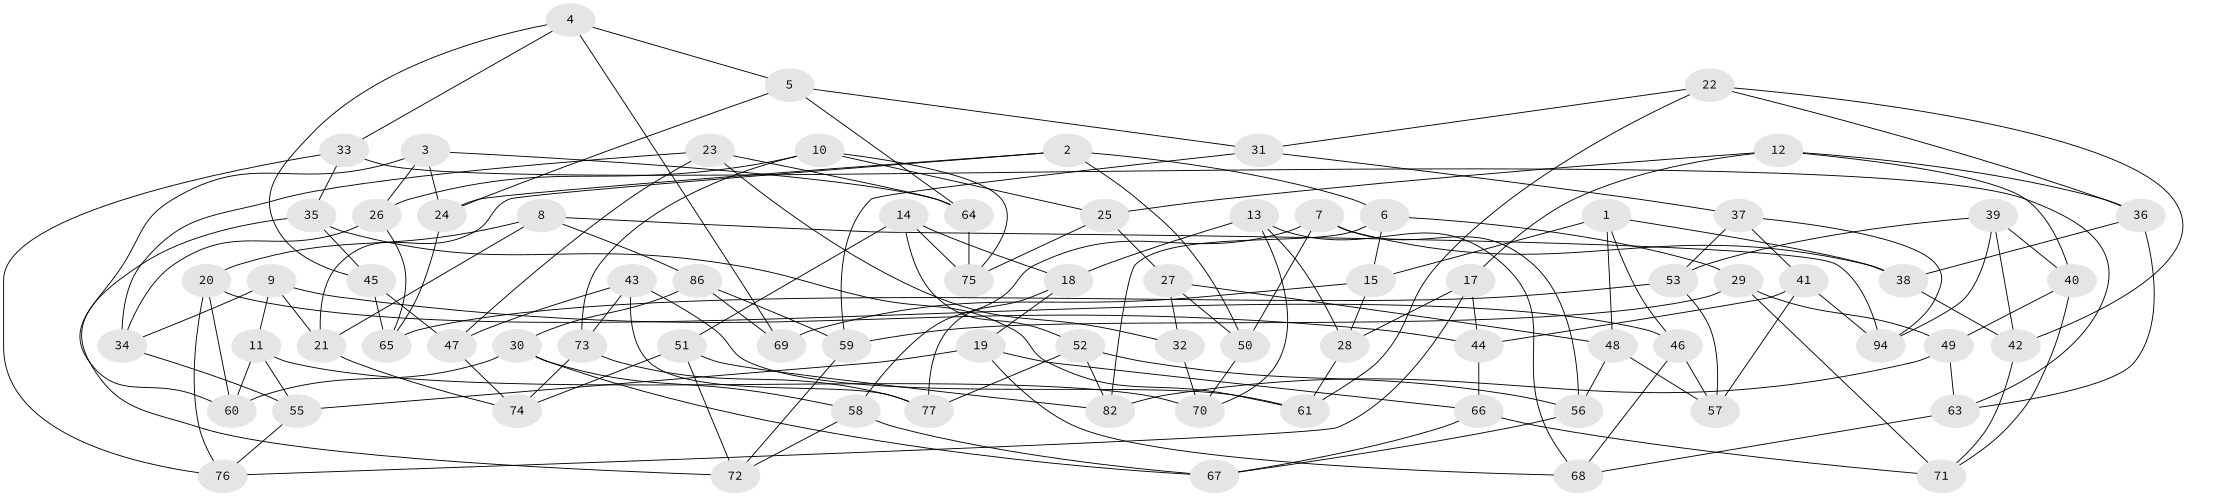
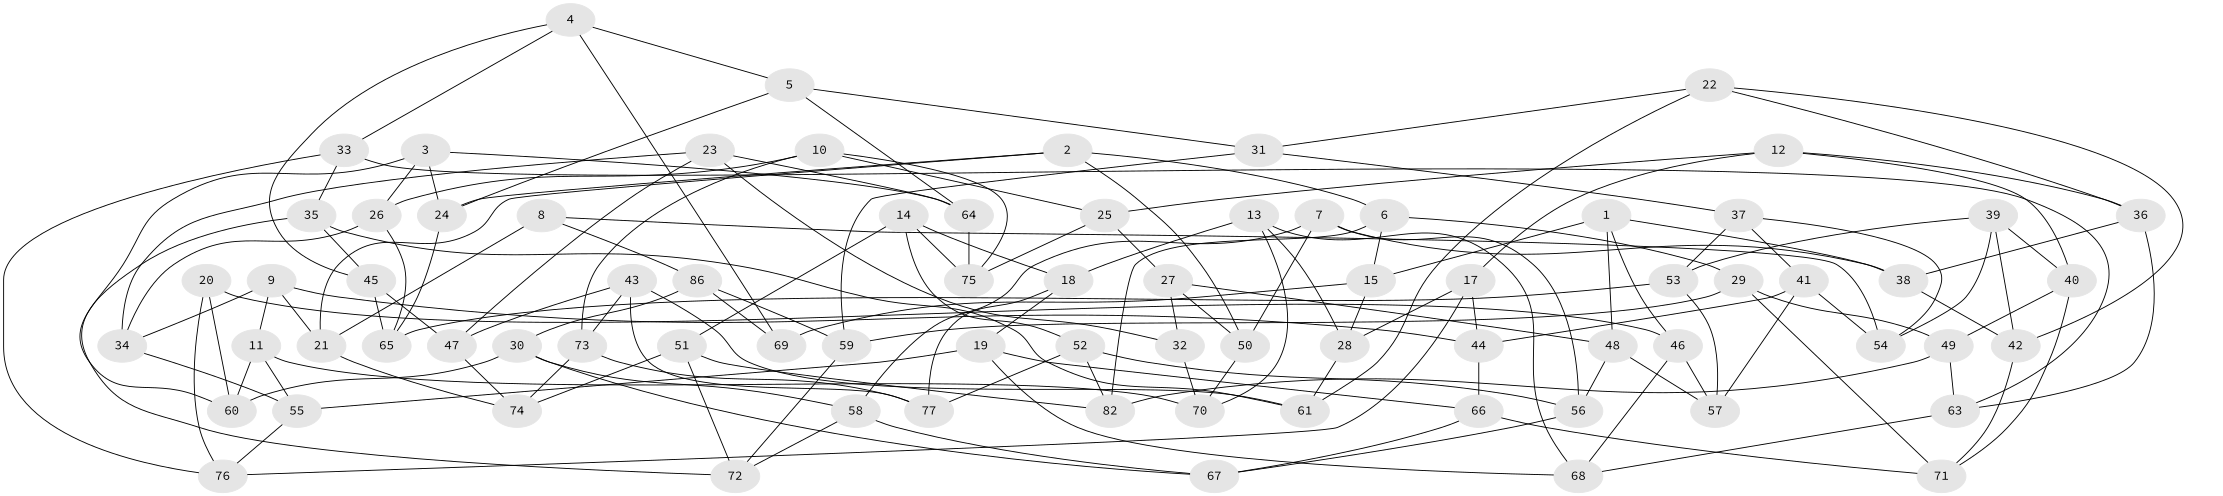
edge "8" -- "20": removed
node "94": label "94" -> "54"
